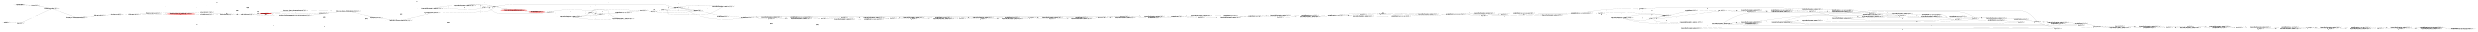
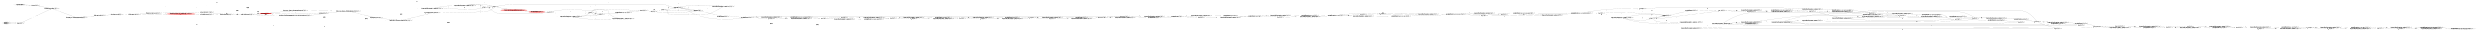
node "testWindowing['1', '0', '0']": added
